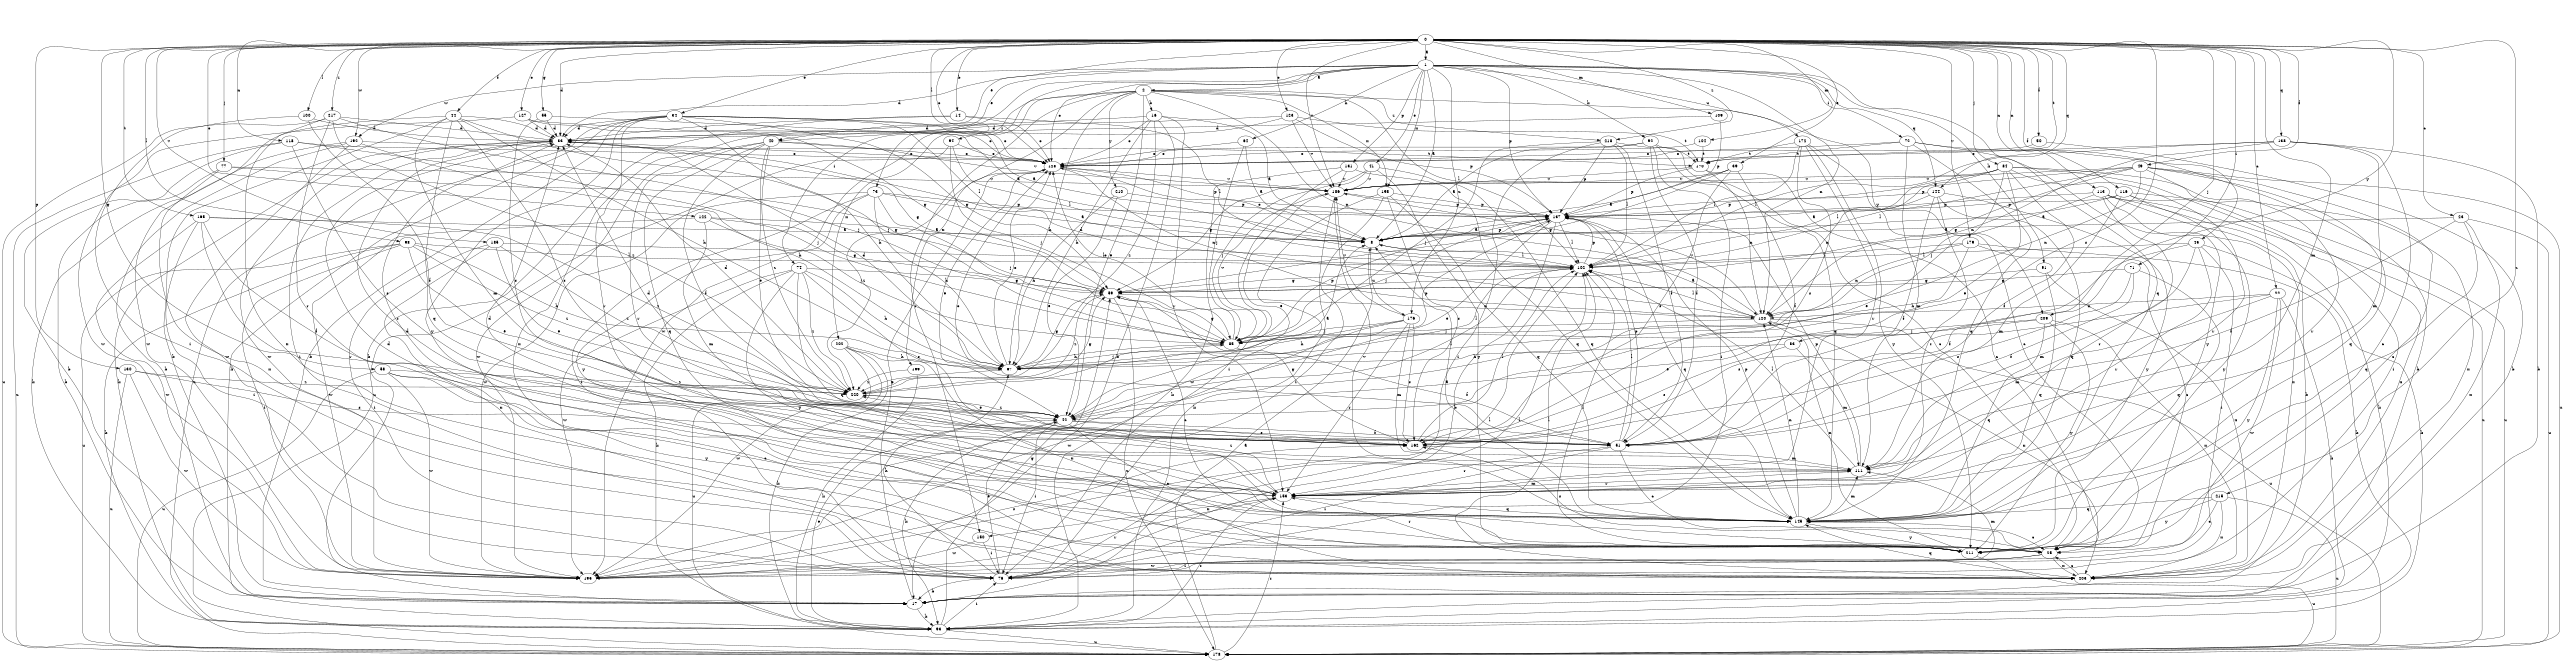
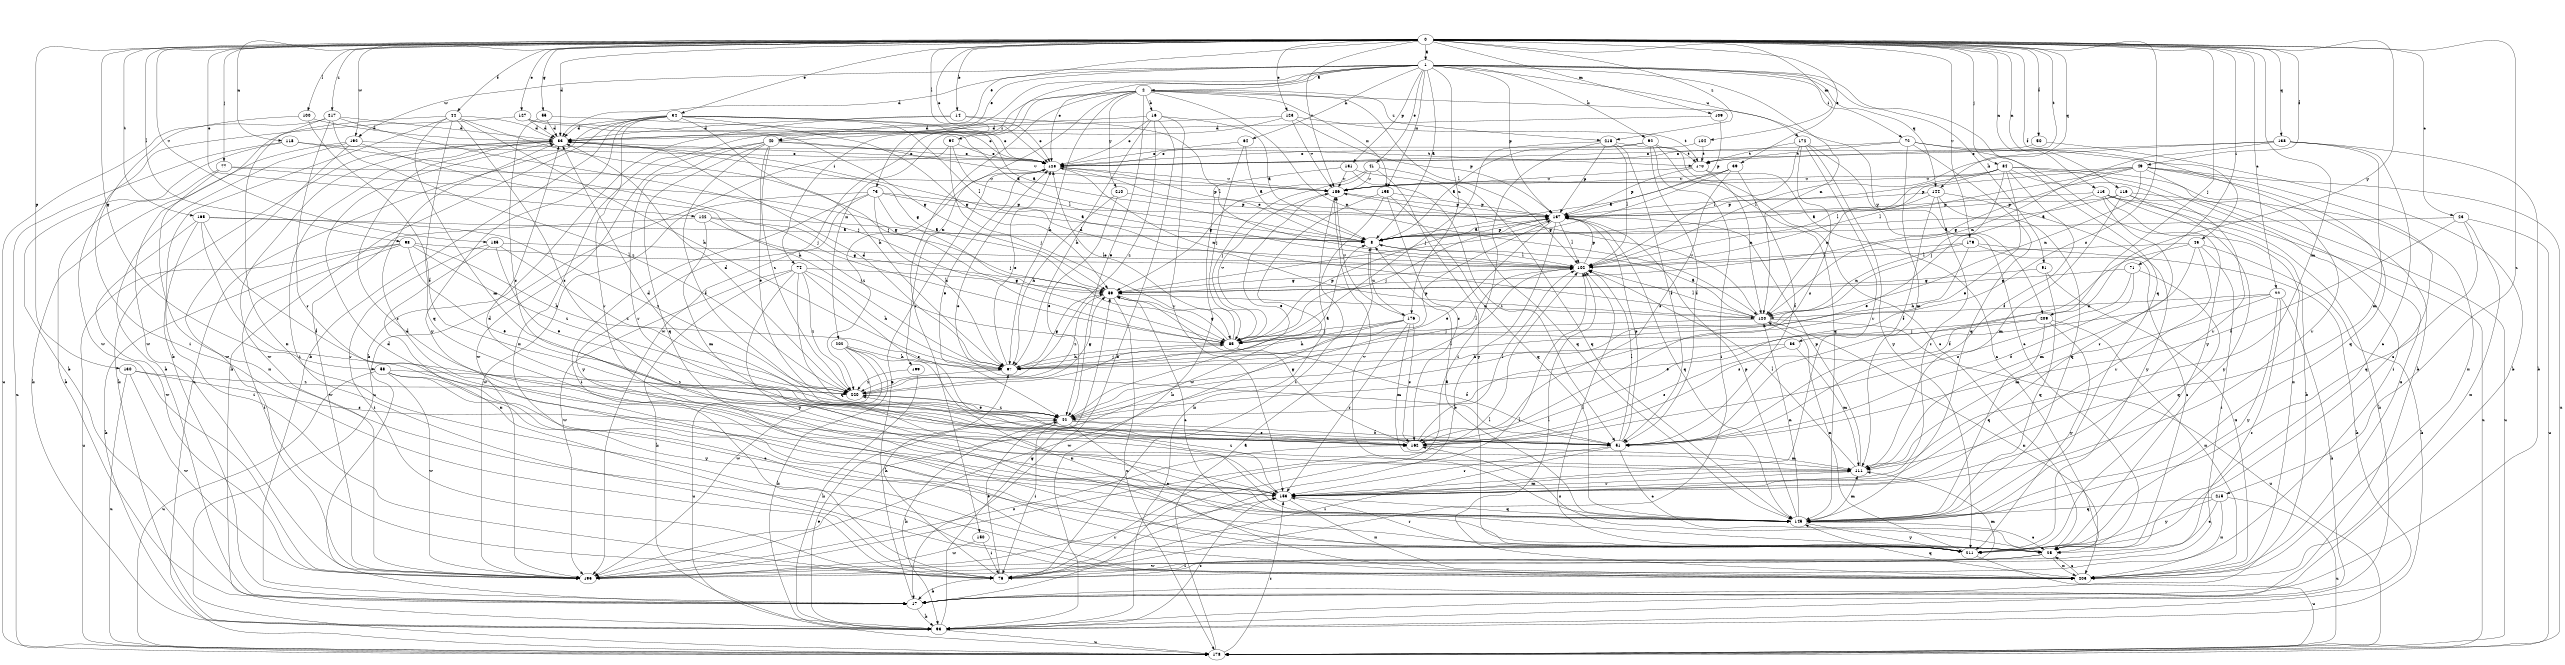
edge "131" -> "76": now "131" -> "51"
edge "118" -> "162": removed, label "s"
edge "22" -> "195": label "w" -> "r"
edge "153" -> "150": now "153" -> "203"
edge "93" -> "76": removed, label "i"
